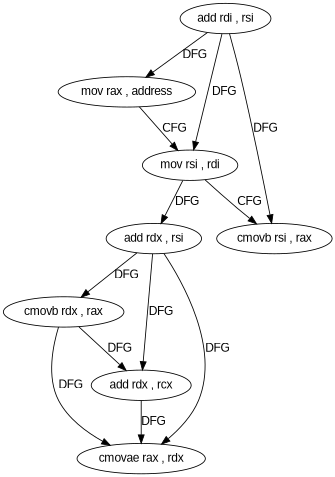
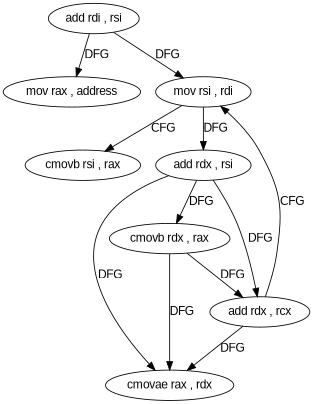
edge "add rdi , rsi" -> "cmovb rsi , rax": removed, label "DFG"
edge "mov rax , address" -> "mov rsi , rdi": now "add rdx , rcx" -> "mov rsi , rdi"
